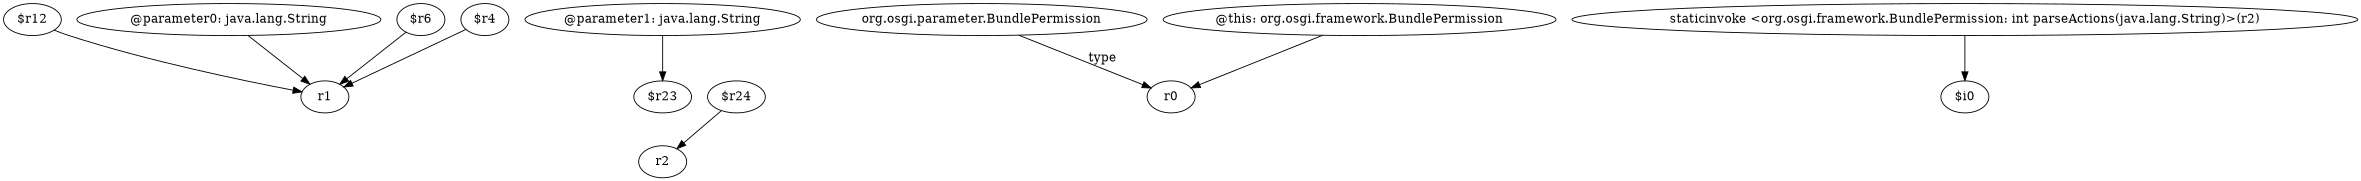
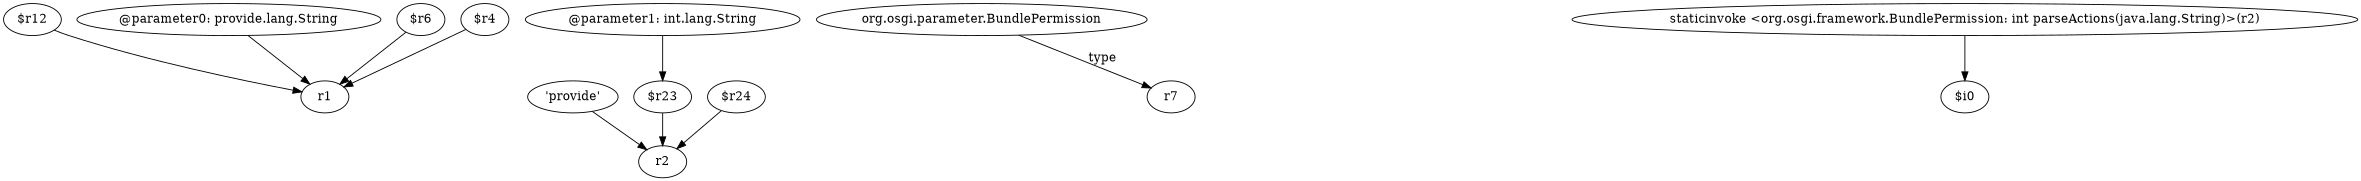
node "@parameter0: java.lang.String": label "@parameter0: java.lang.String" -> "@parameter0: provide.lang.String"
node "@parameter1: java.lang.String": label "@parameter1: java.lang.String" -> "@parameter1: int.lang.String"
node "@this: org.osgi.framework.BundlePermission": removed
node "'provide'": added
node "r0": label "r0" -> "r7"
edge "$r23" -> "r2": added
